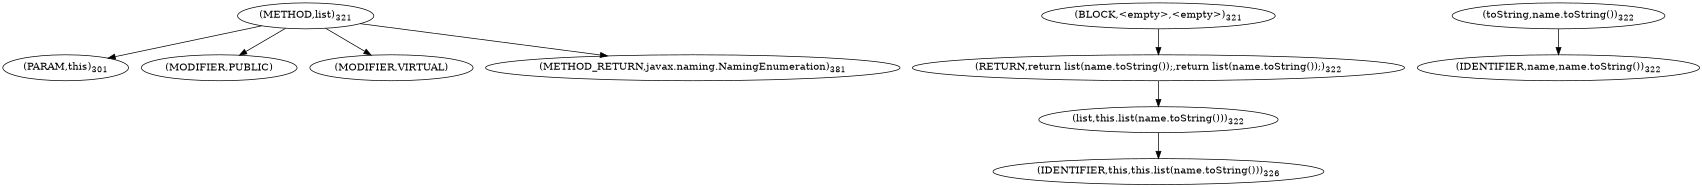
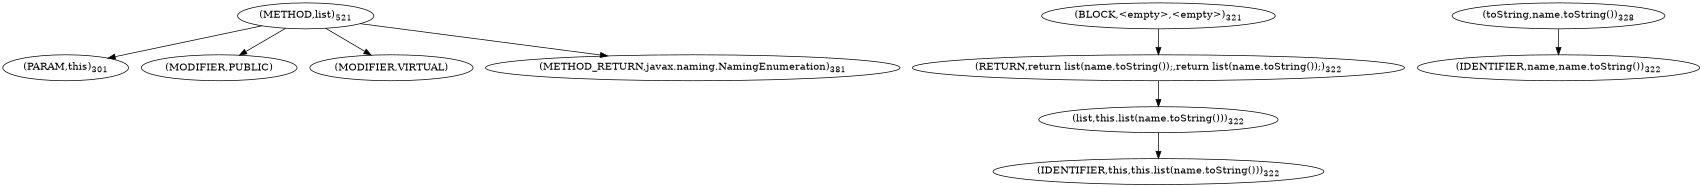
node "(METHOD,list)": text "321" -> "521"
node "(toString,name.toString())": text "322" -> "328"
node "(IDENTIFIER,this,this.list(name.toString()))": text "326" -> "322"
